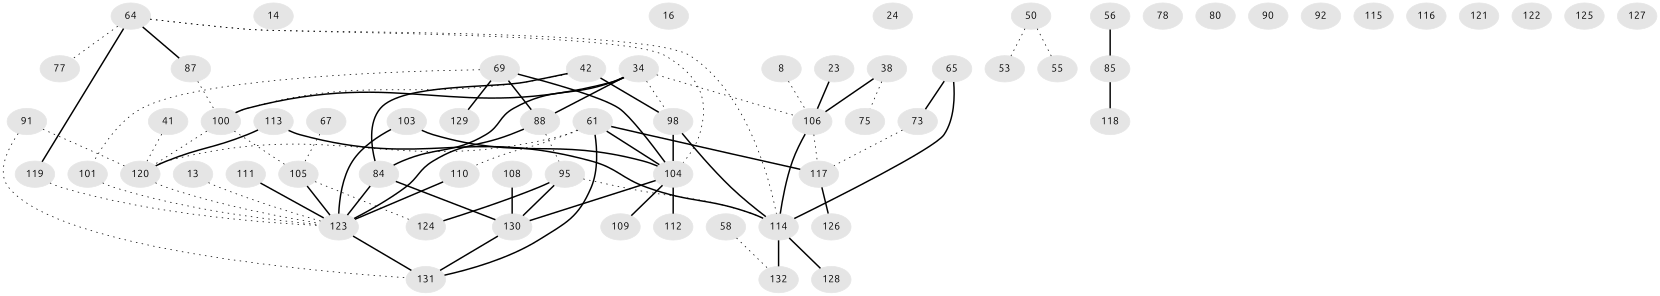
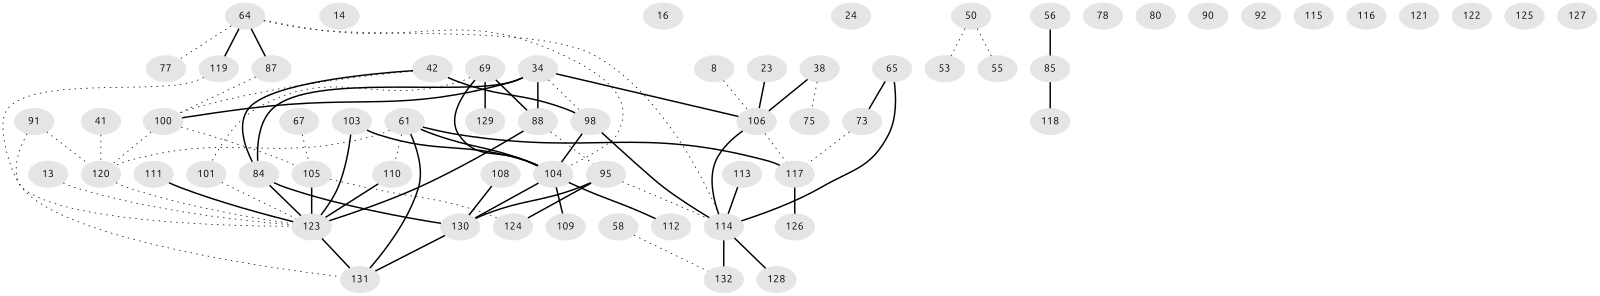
edge "34" -- "106": style dotted -> bold
edge "113" -- "120": removed
